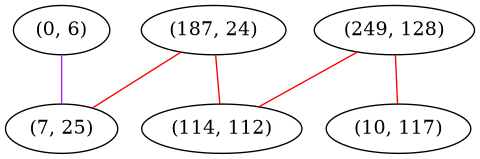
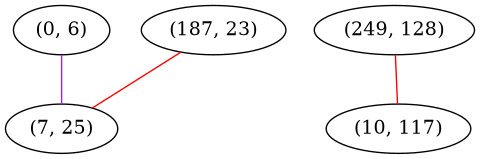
node "(187, 24)": label "(187, 24)" -> "(187, 23)"
node "(114, 112)": removed
